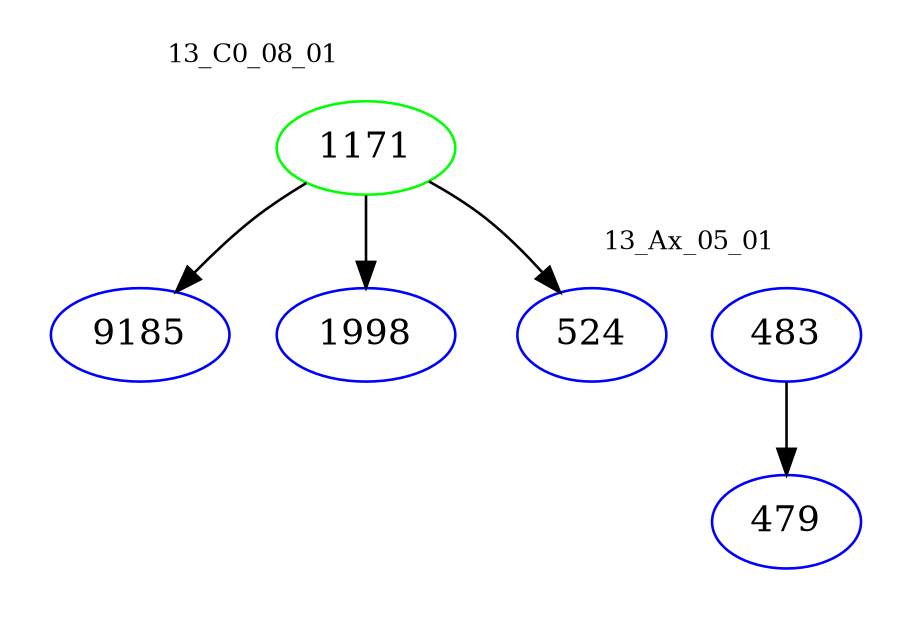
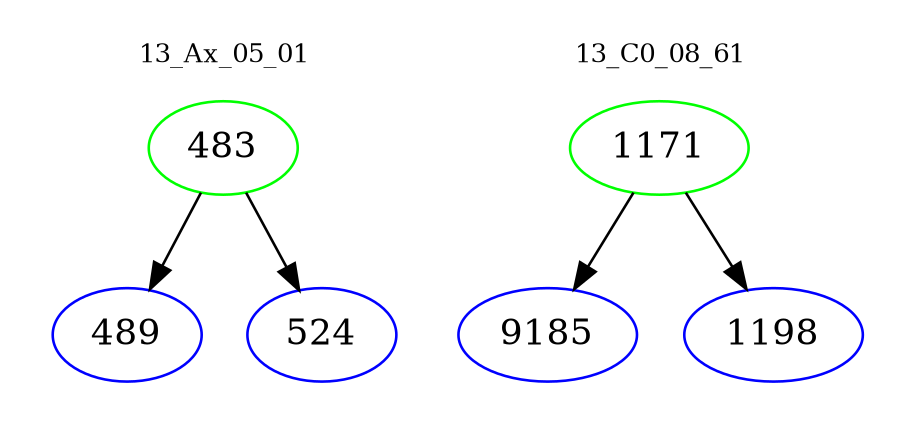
cluster "13_C0_08_01": label "13_C0_08_01" -> "13_C0_08_61"
edge "1171" -> "524": now "483" -> "524"
node "1998": label "1998" -> "1198"
node "483": color blue -> green
node "479": label "479" -> "489"
